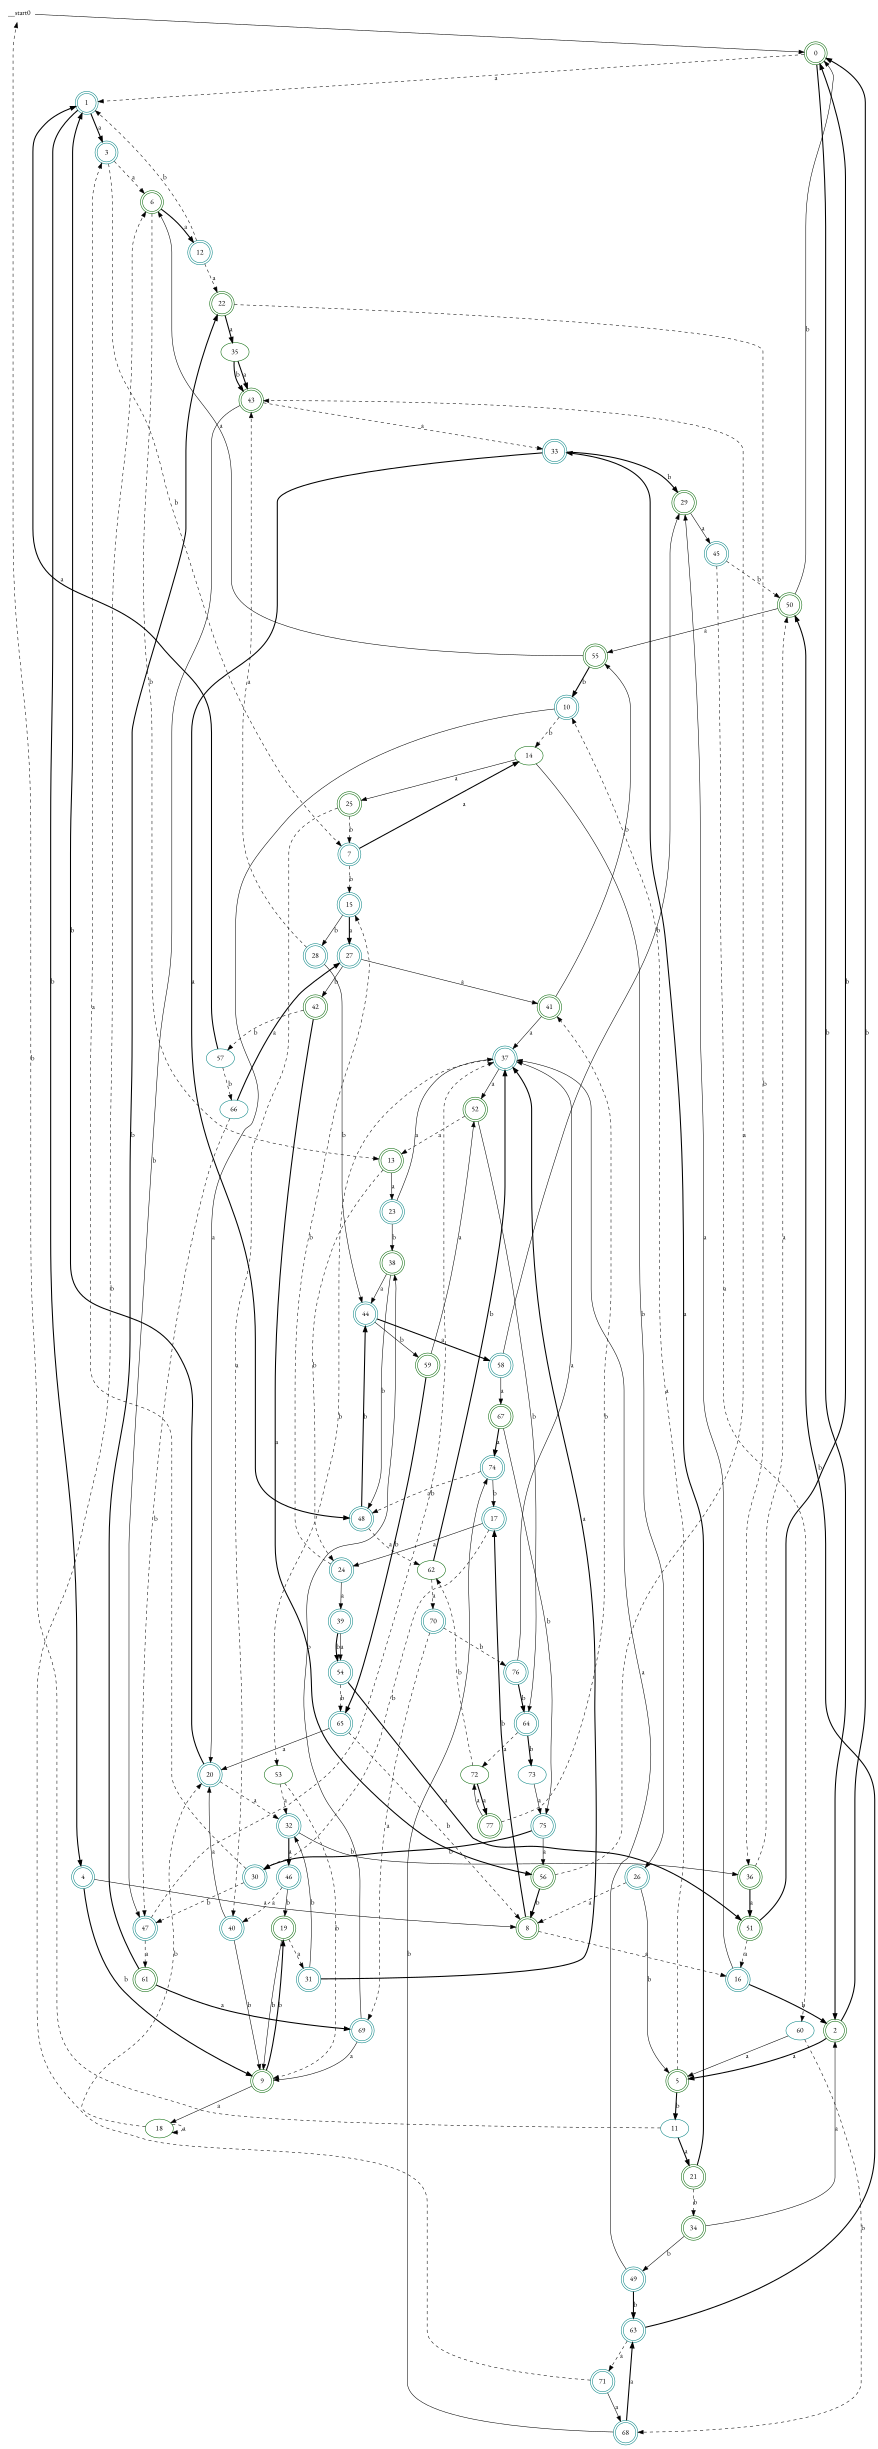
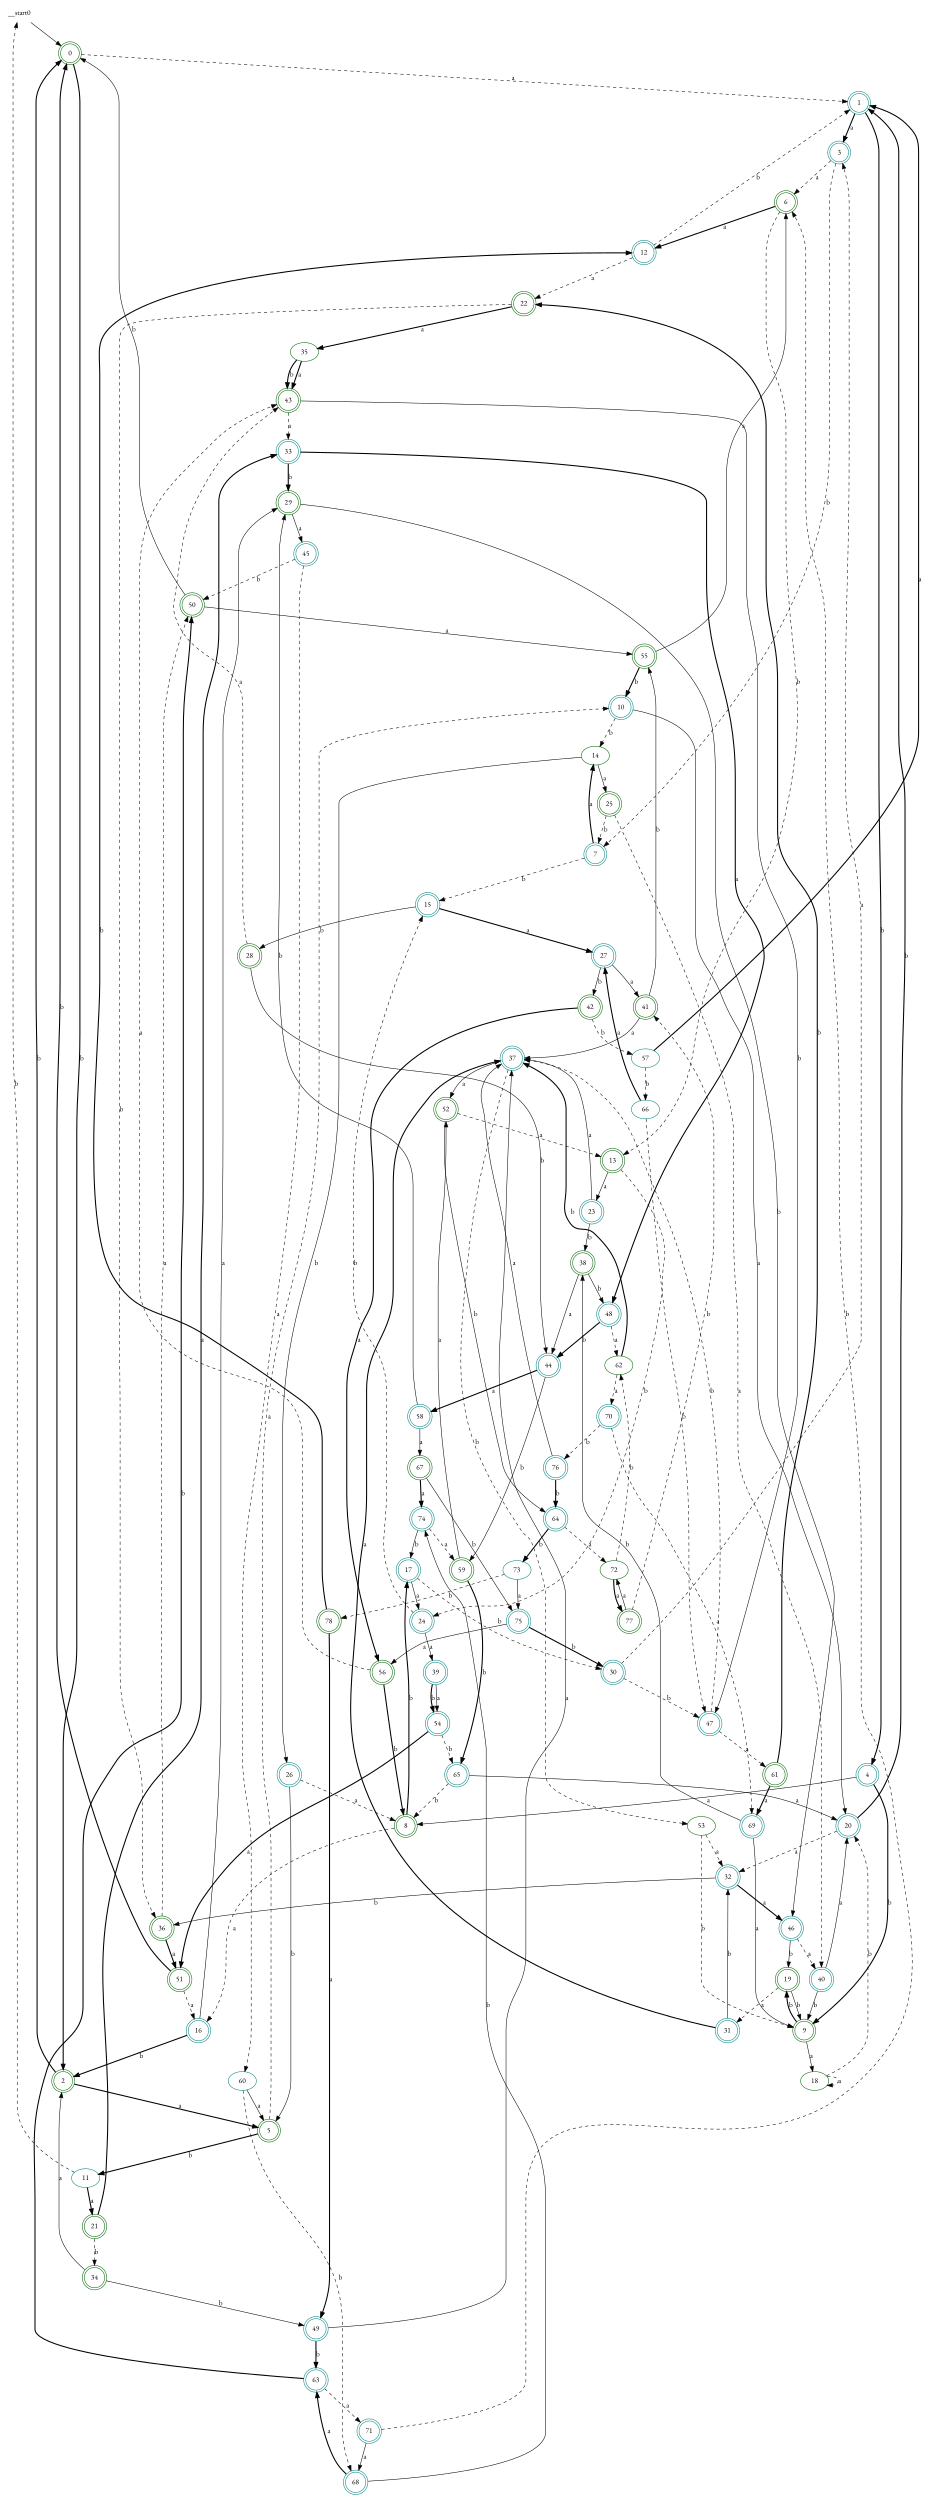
node "28": color teal -> darkgreen
edge "29" -> "46": added, label "b"
edge "74" -> "48": now "74" -> "59"
node "78": added
